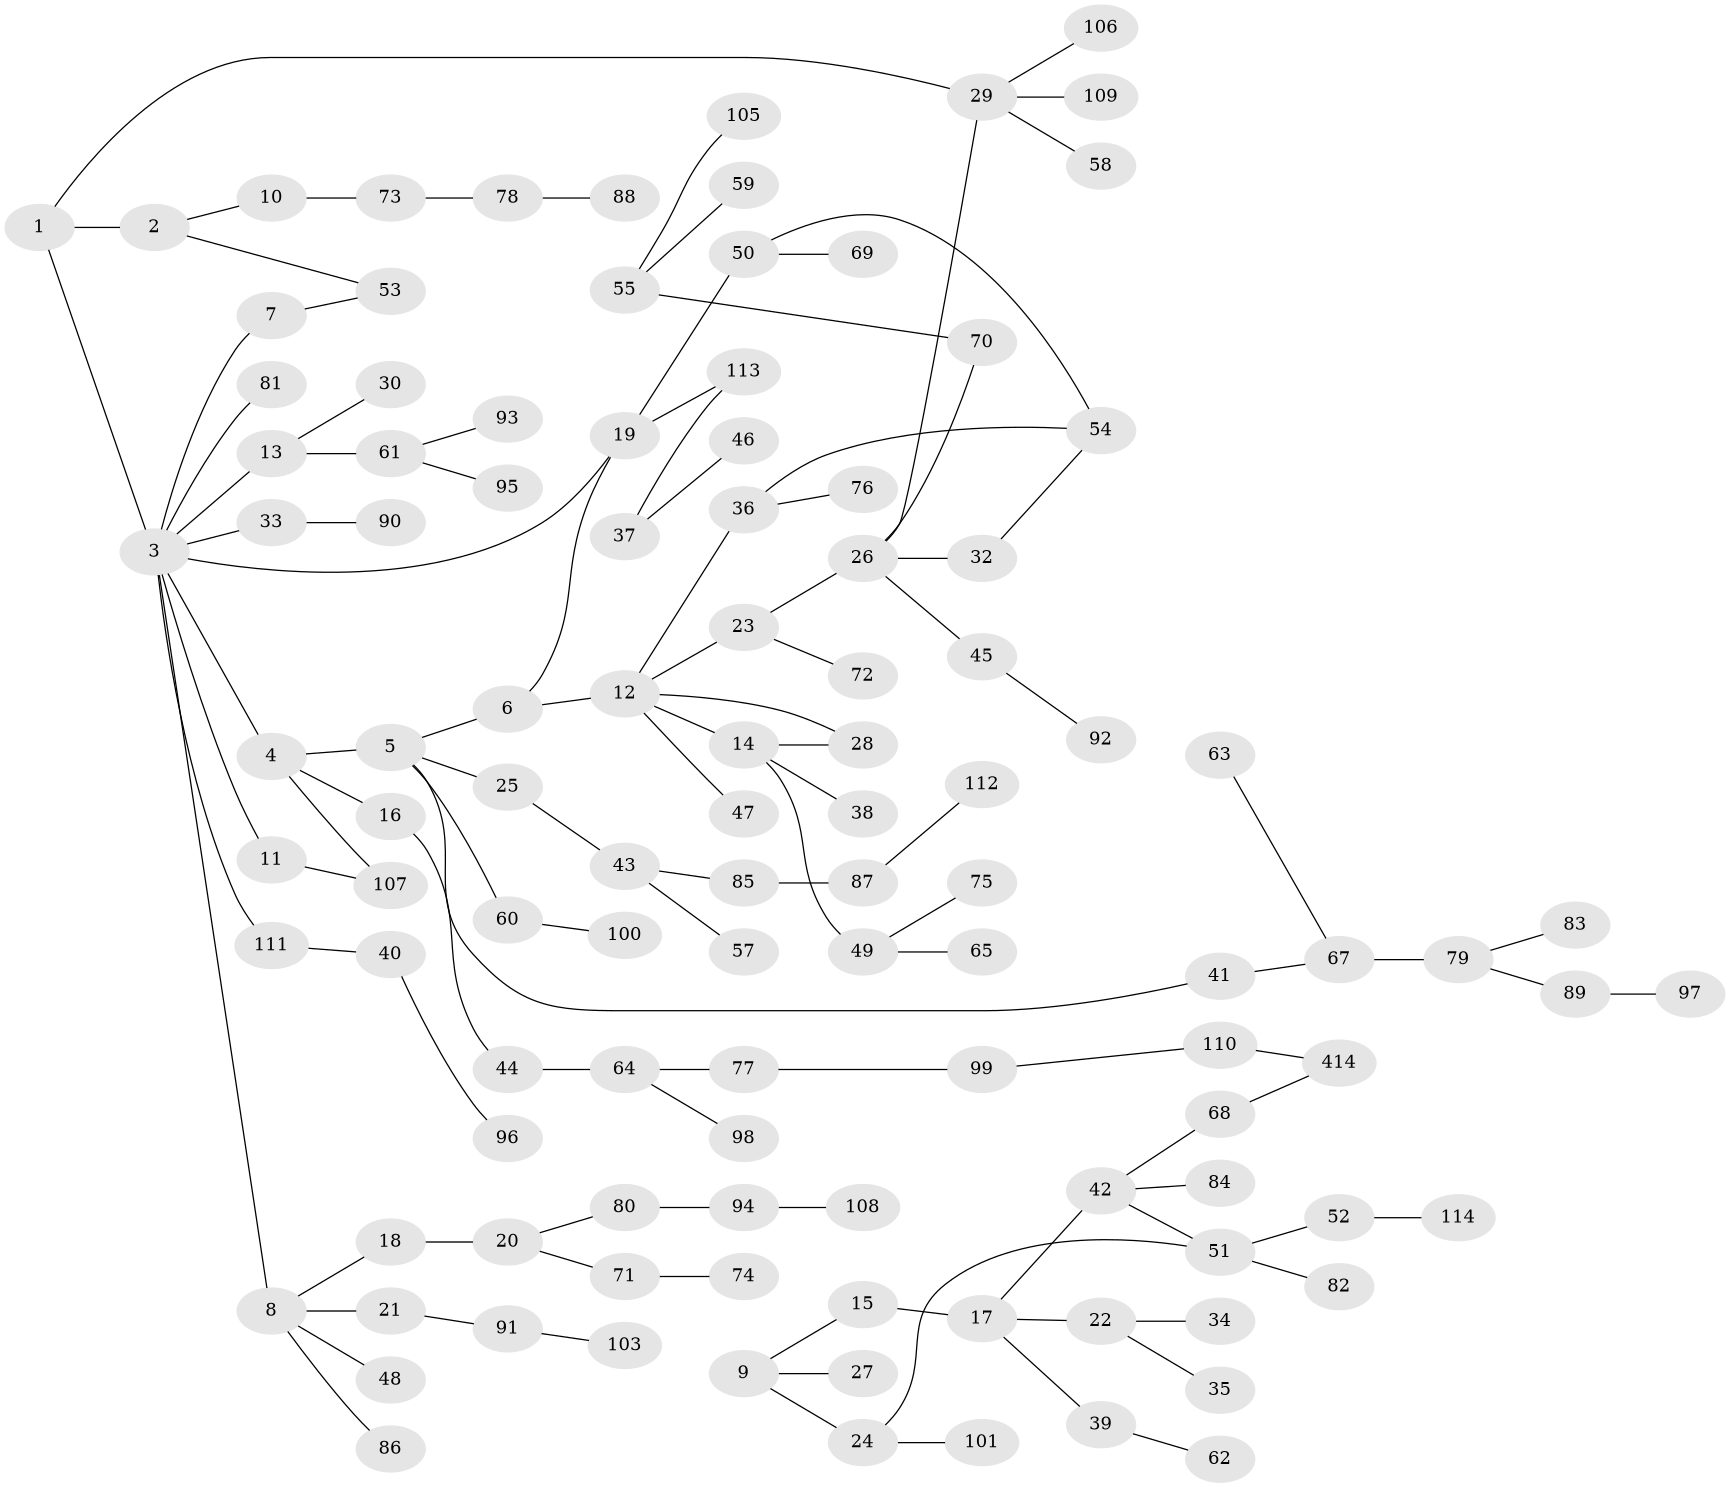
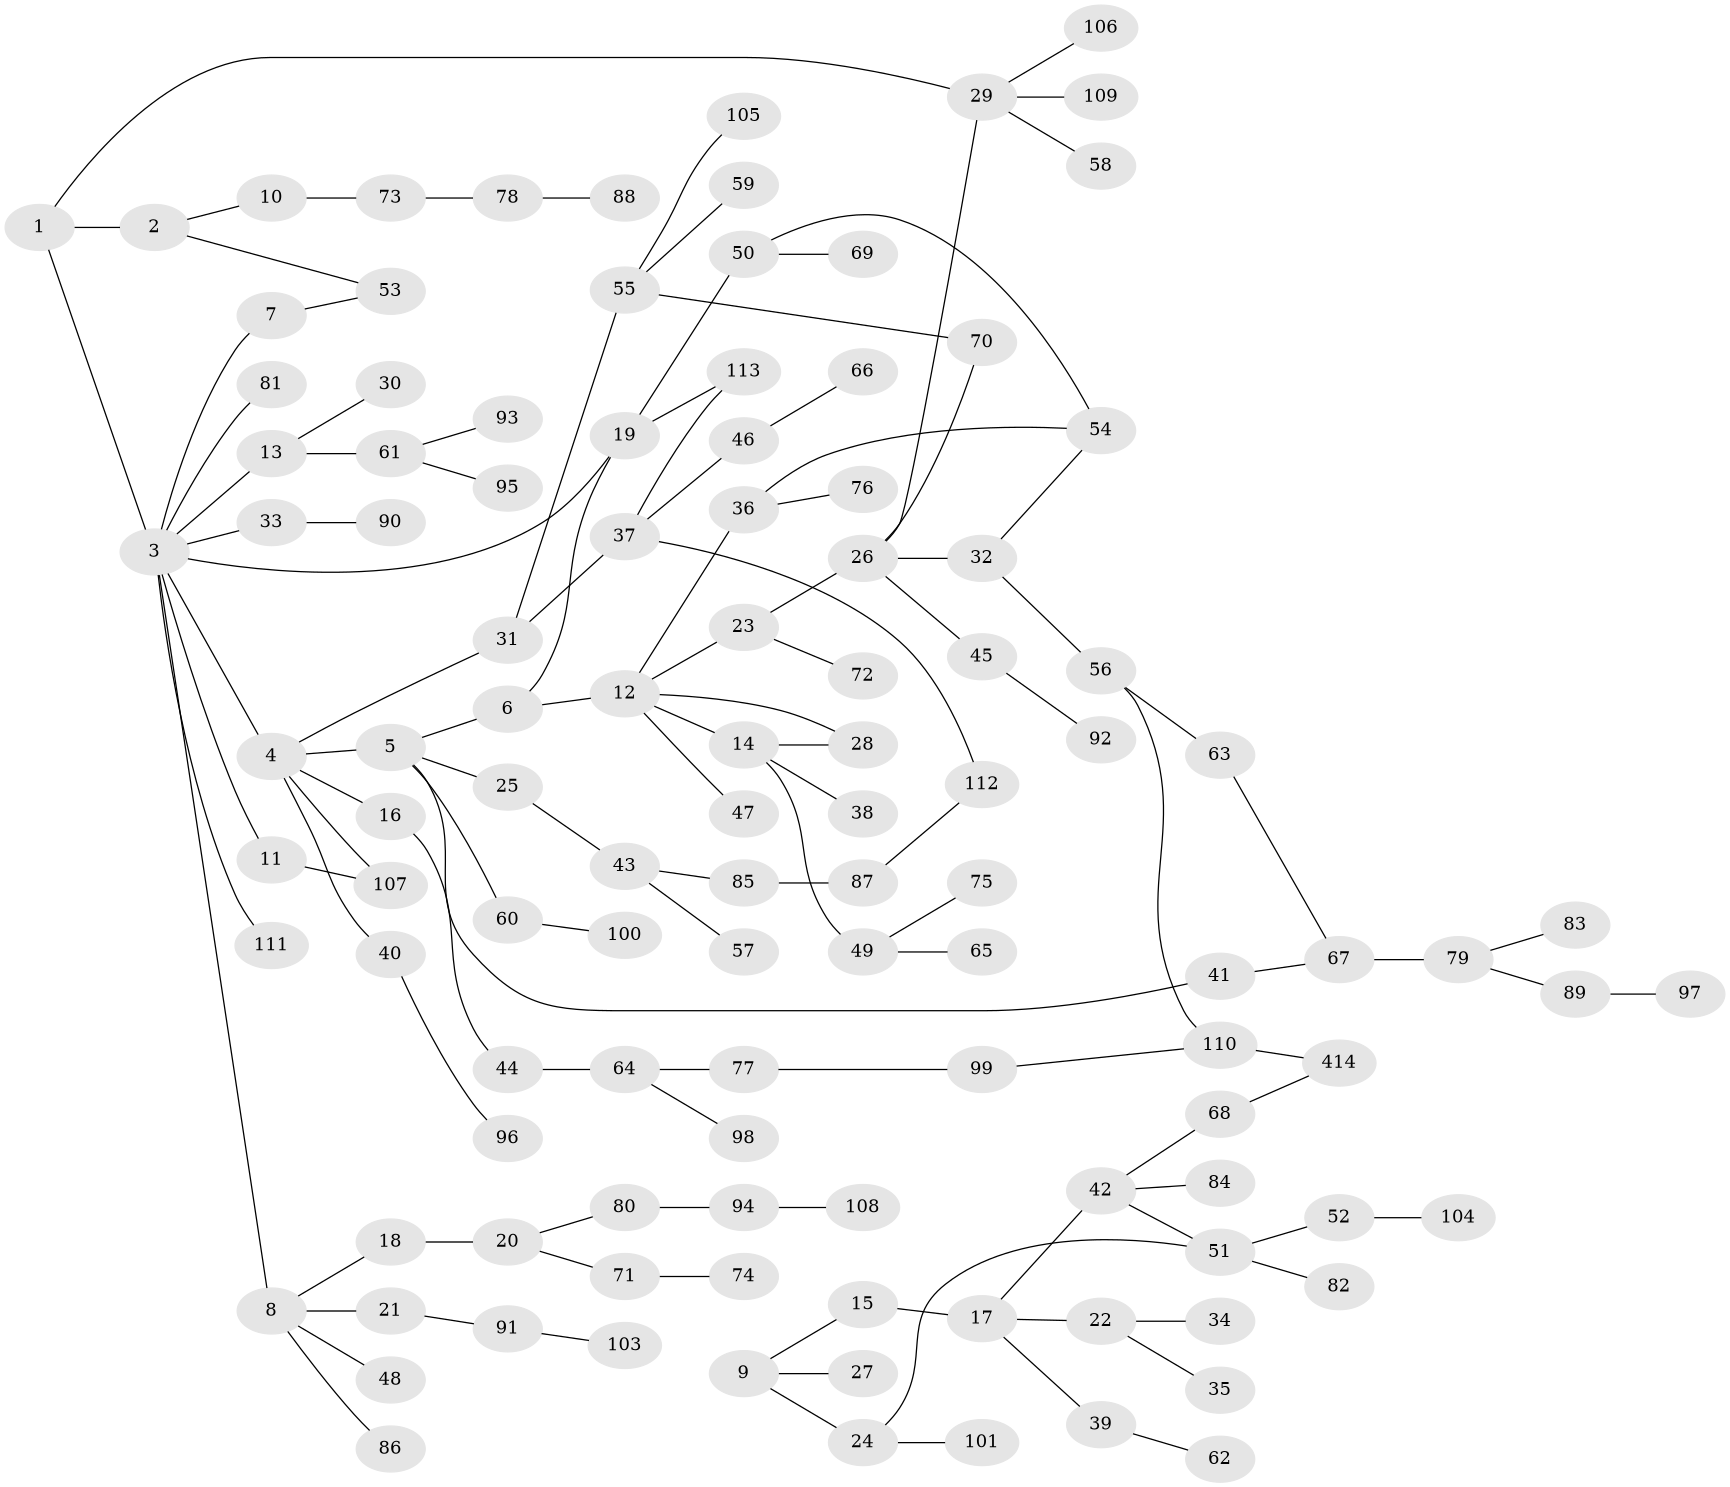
node "66": added
edge "37" -- "112": added
node "31": added
node "56": added
edge "111" -- "40": now "4" -- "40"
node "114": label "114" -> "104"
